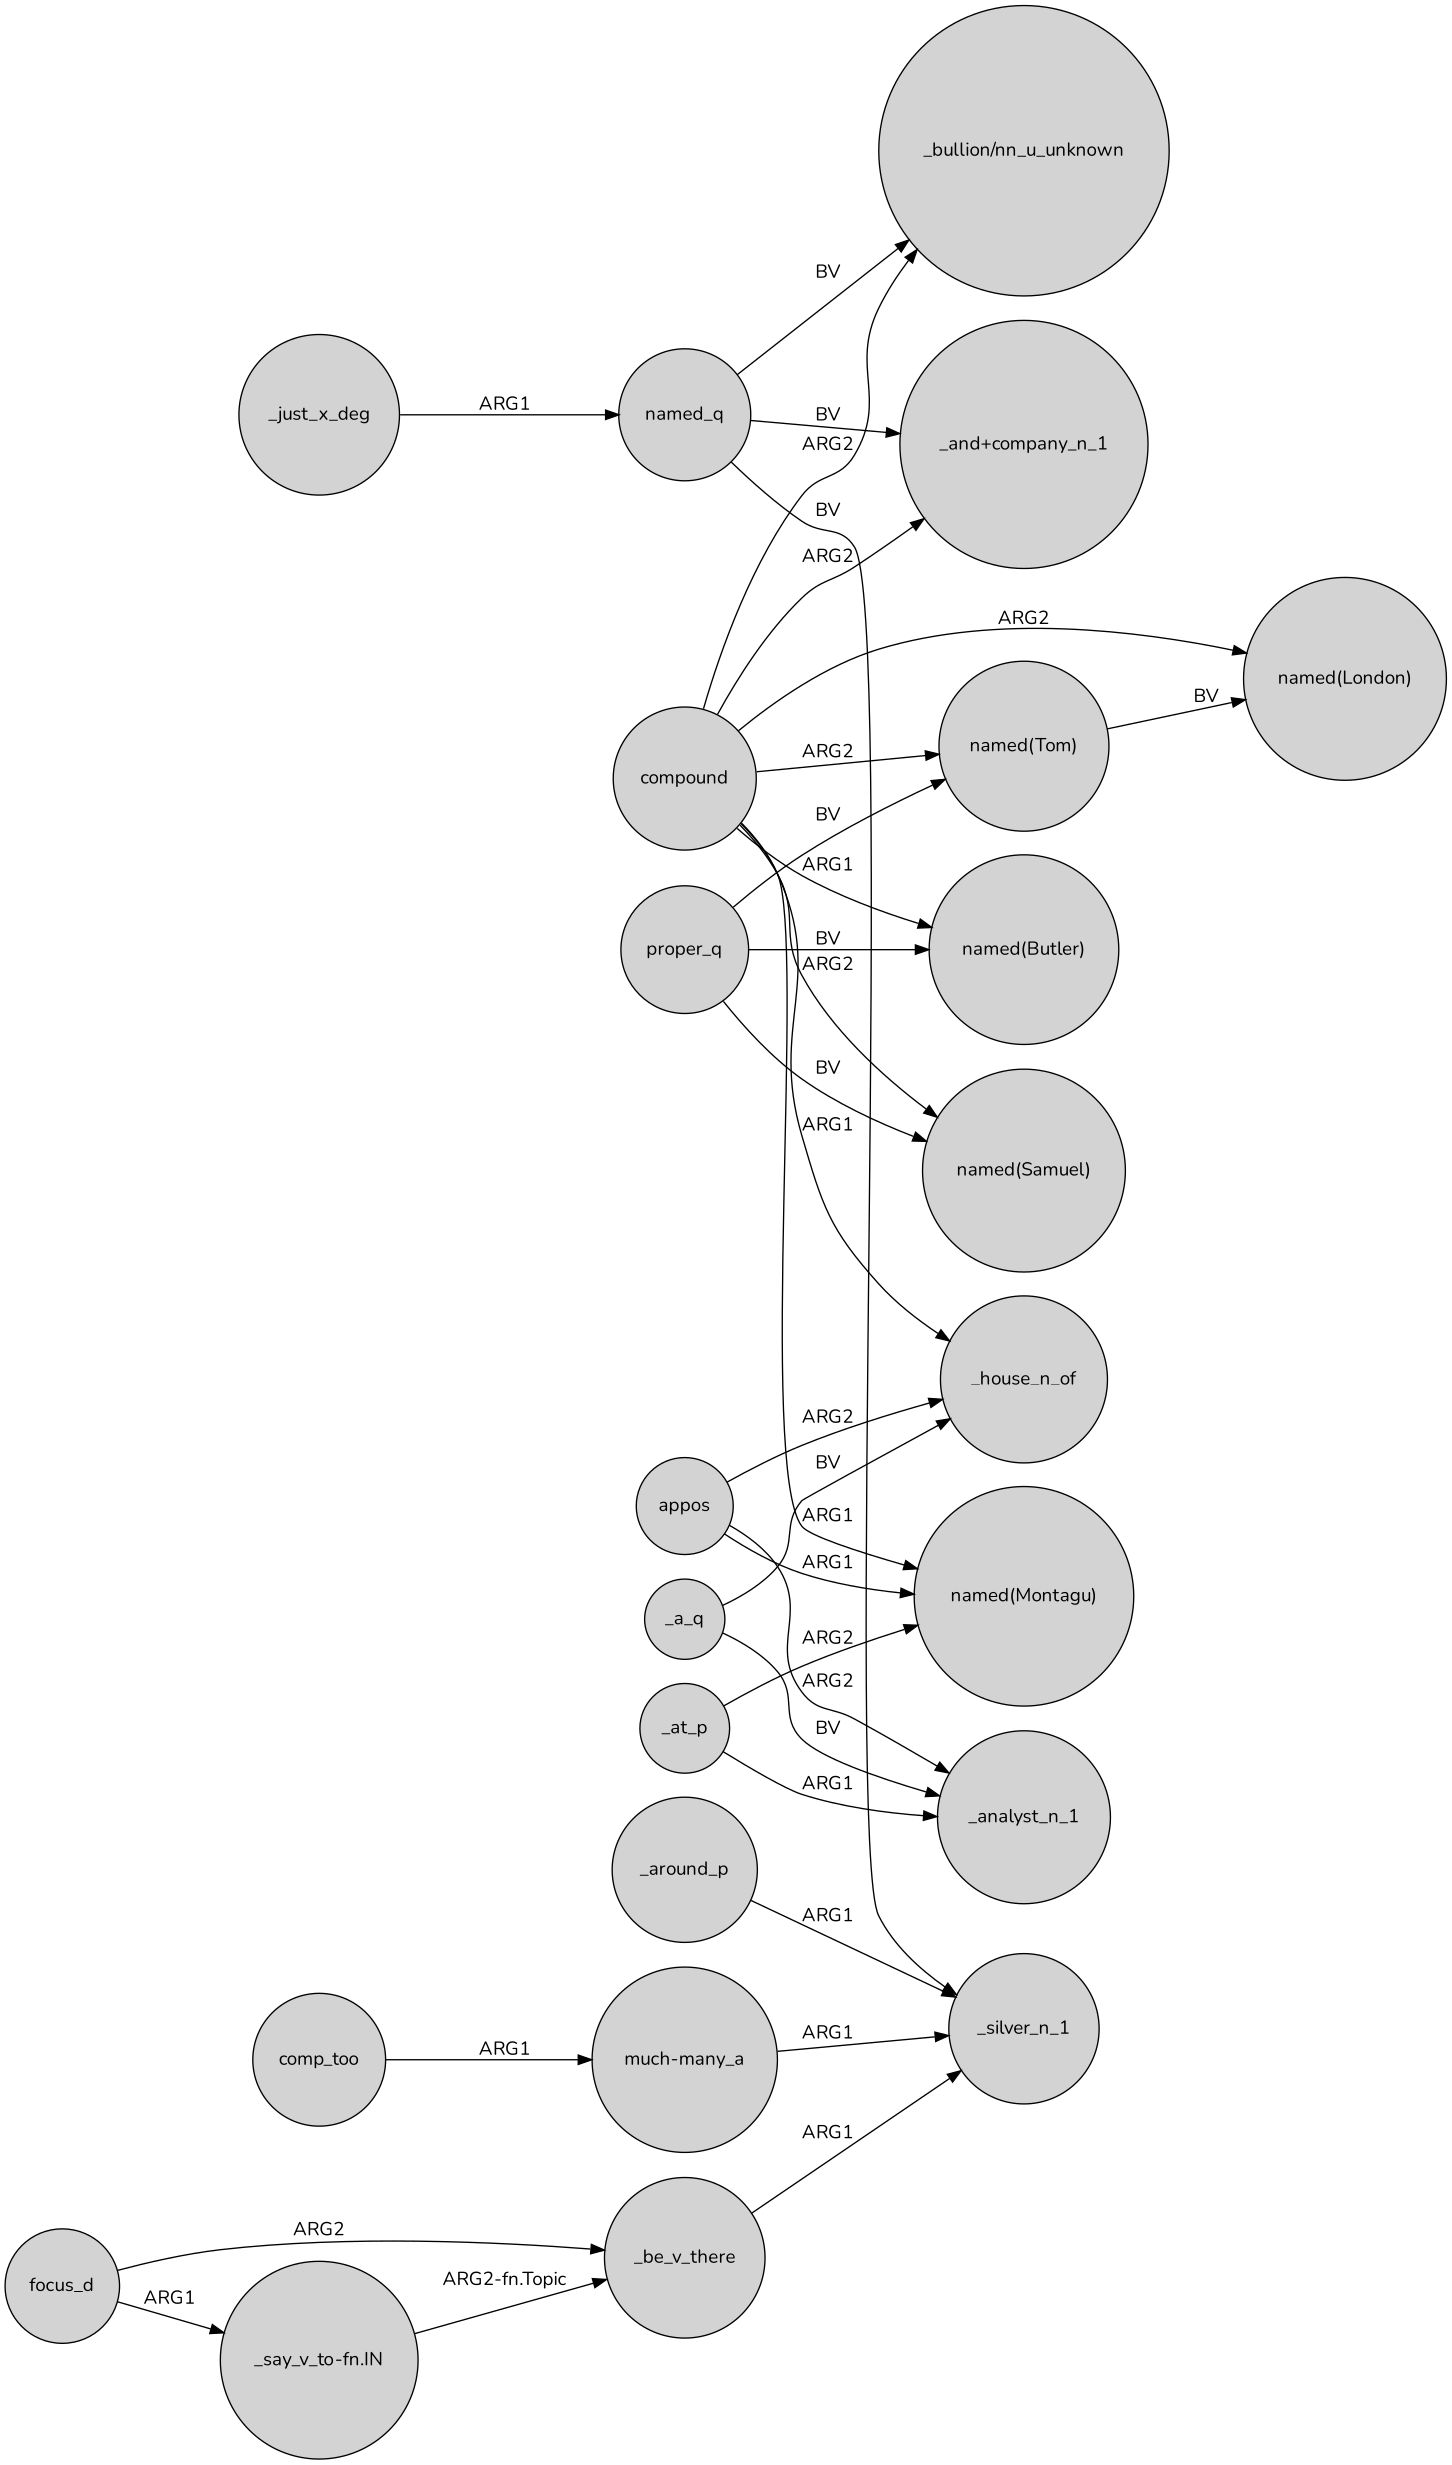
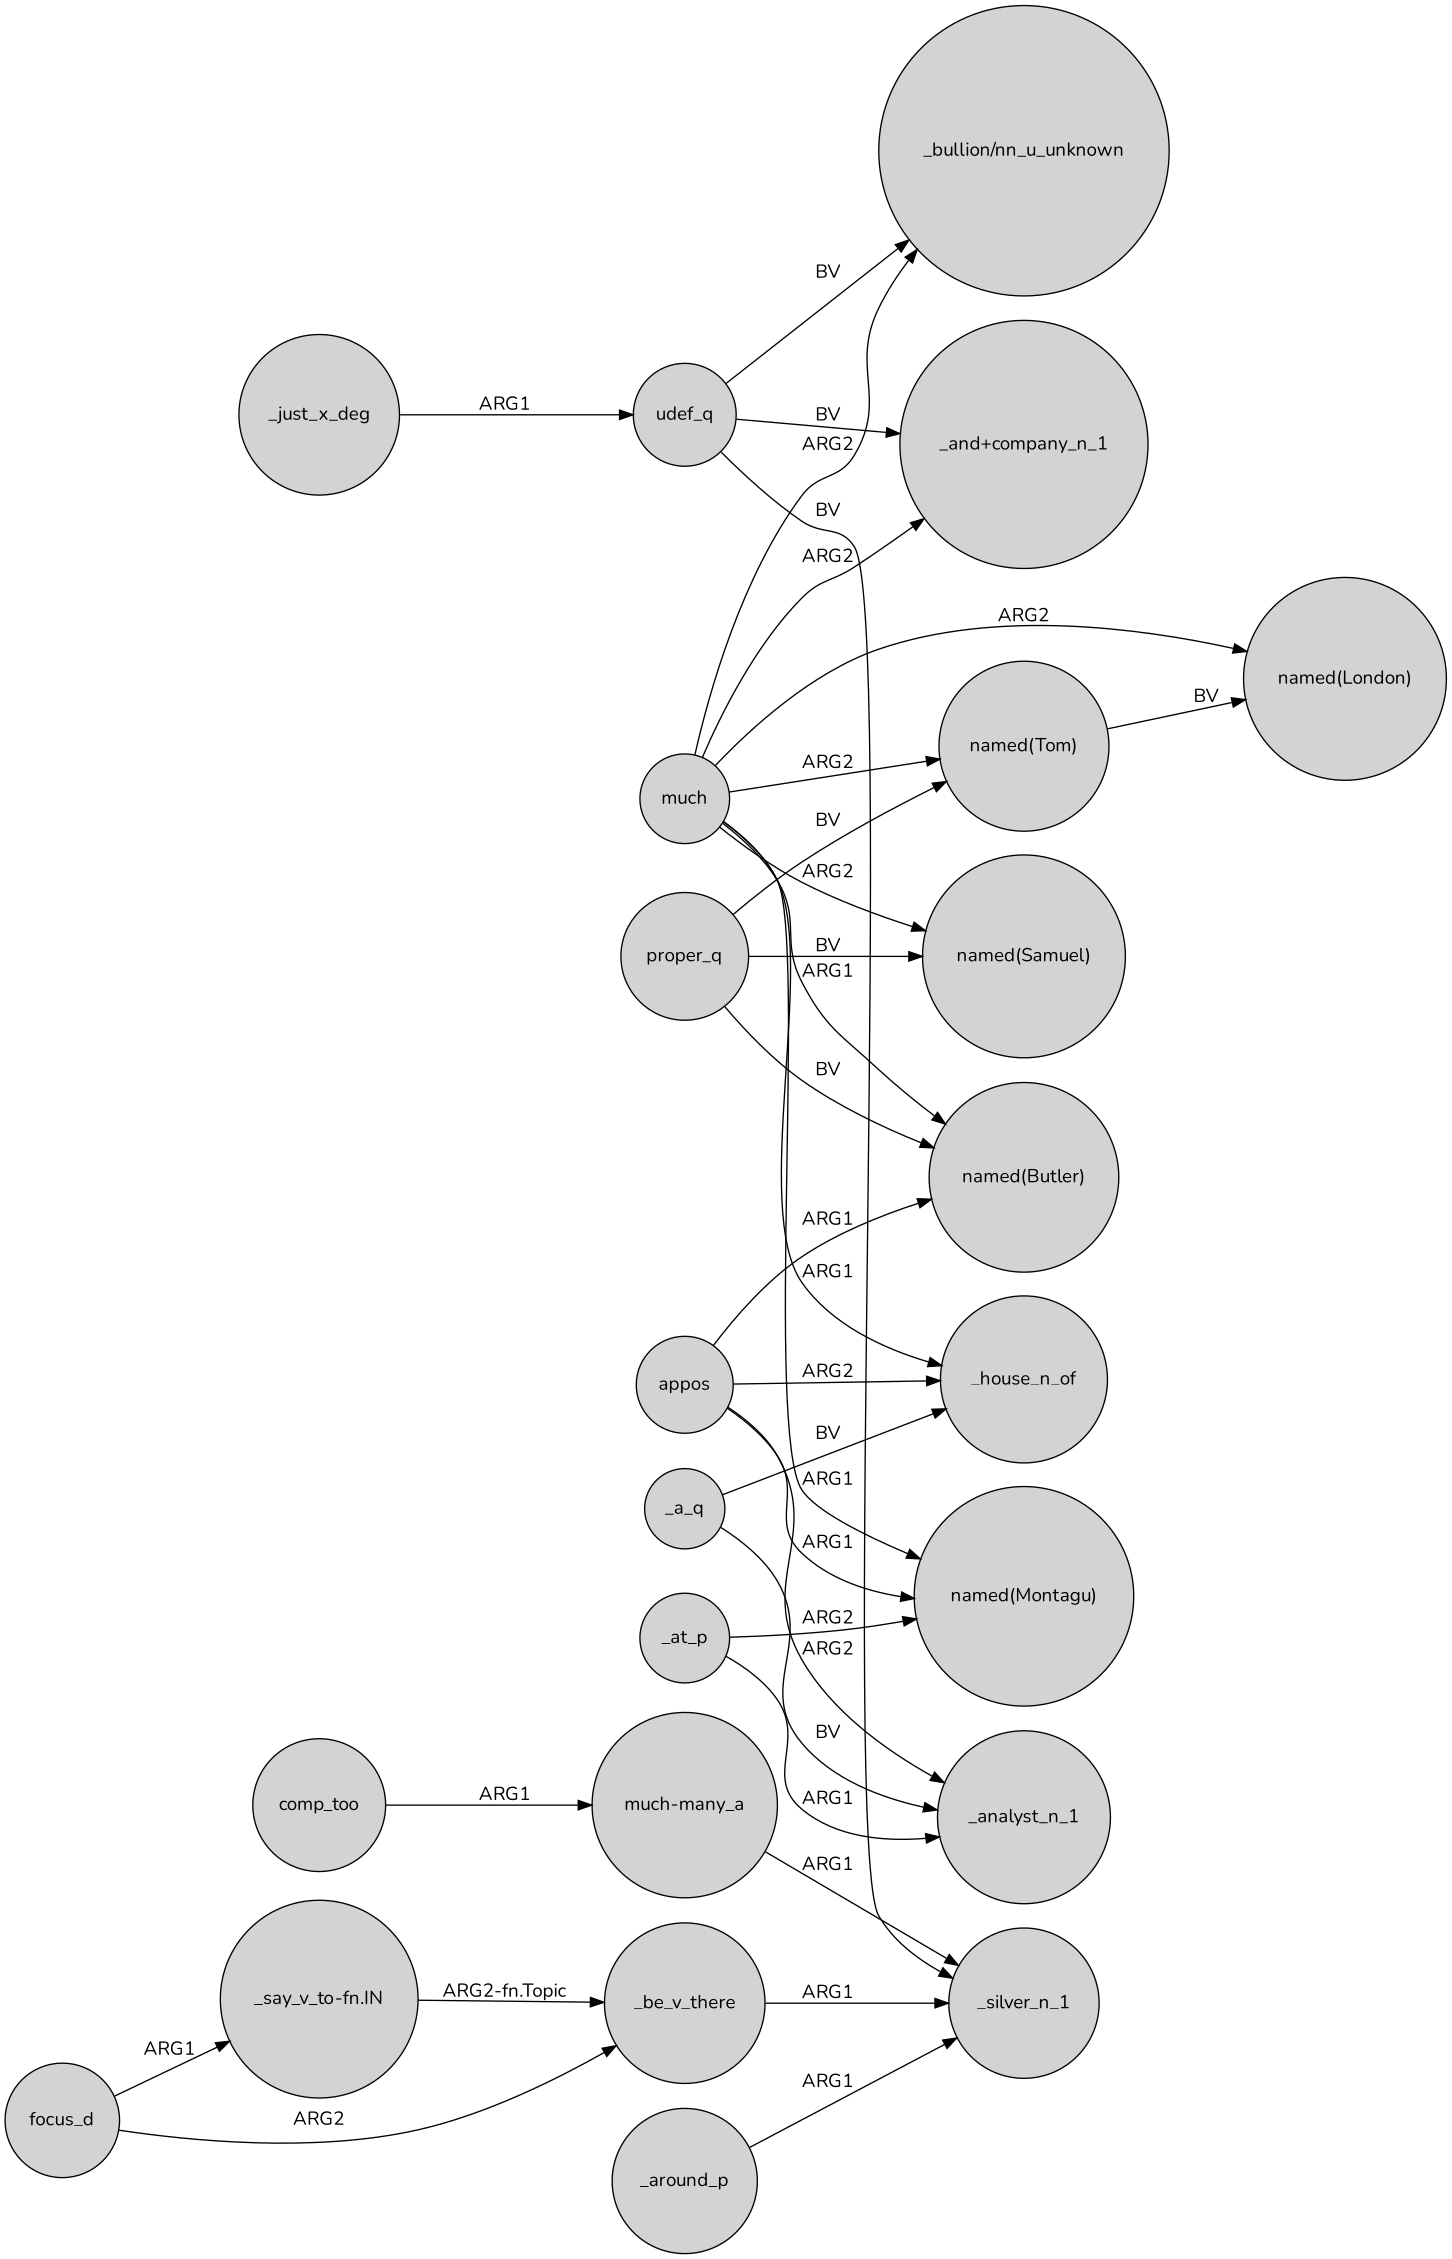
node "named_q": label "named_q" -> "udef_q"
node "compound": label "compound" -> "much"
edge "appos" -> "named(Butler)": added, label "ARG1"
